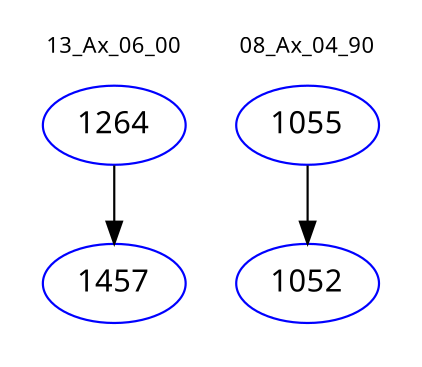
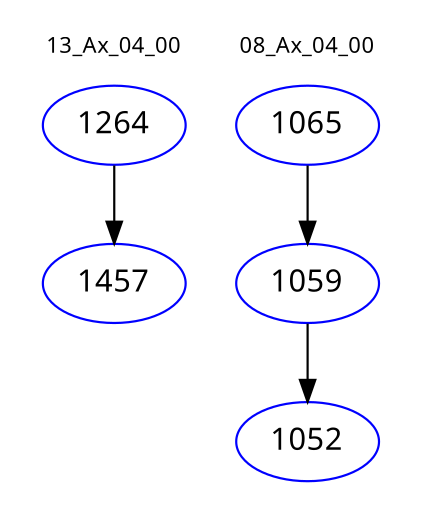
cluster "13_Ax_06_00": label "13_Ax_06_00" -> "13_Ax_04_00"
cluster "08_Ax_04_90": label "08_Ax_04_90" -> "08_Ax_04_00"
node "1065": added
node "1055": label "1055" -> "1059"
